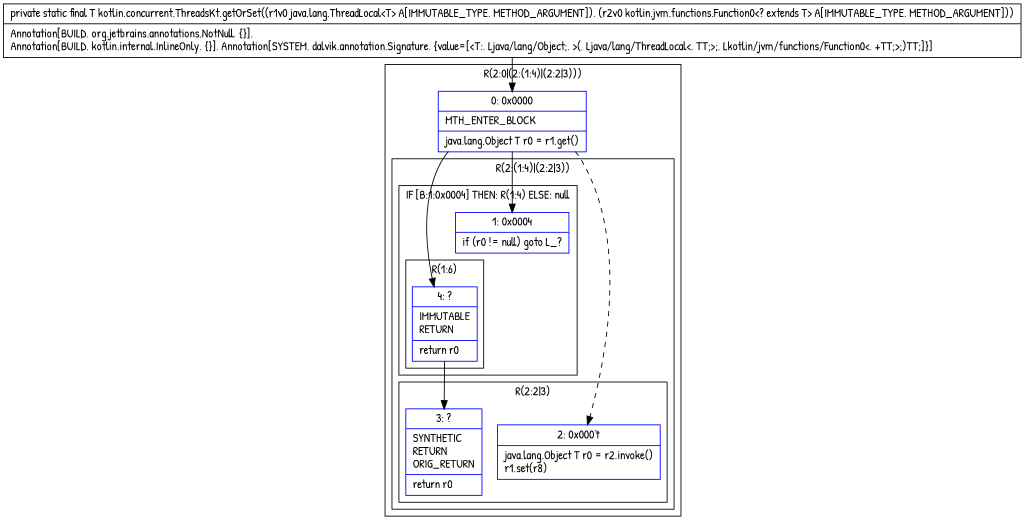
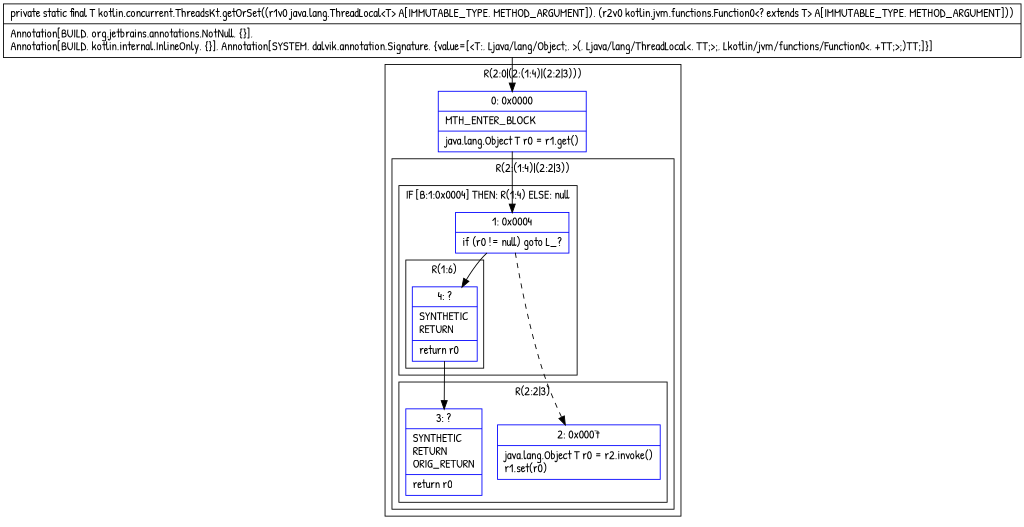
edge "0: 0x0000" -> "4: ?": now "1: 0x0004" -> "4: ?"
edge "0: 0x0000" -> "2: 0x0007": now "1: 0x0004" -> "2: 0x0007"
node "4: ?": text "IMMUTABLE" -> "SYNTHETIC"
node "2: 0x0007": text "r1.set(r8)" -> "r1.set(r0)"
